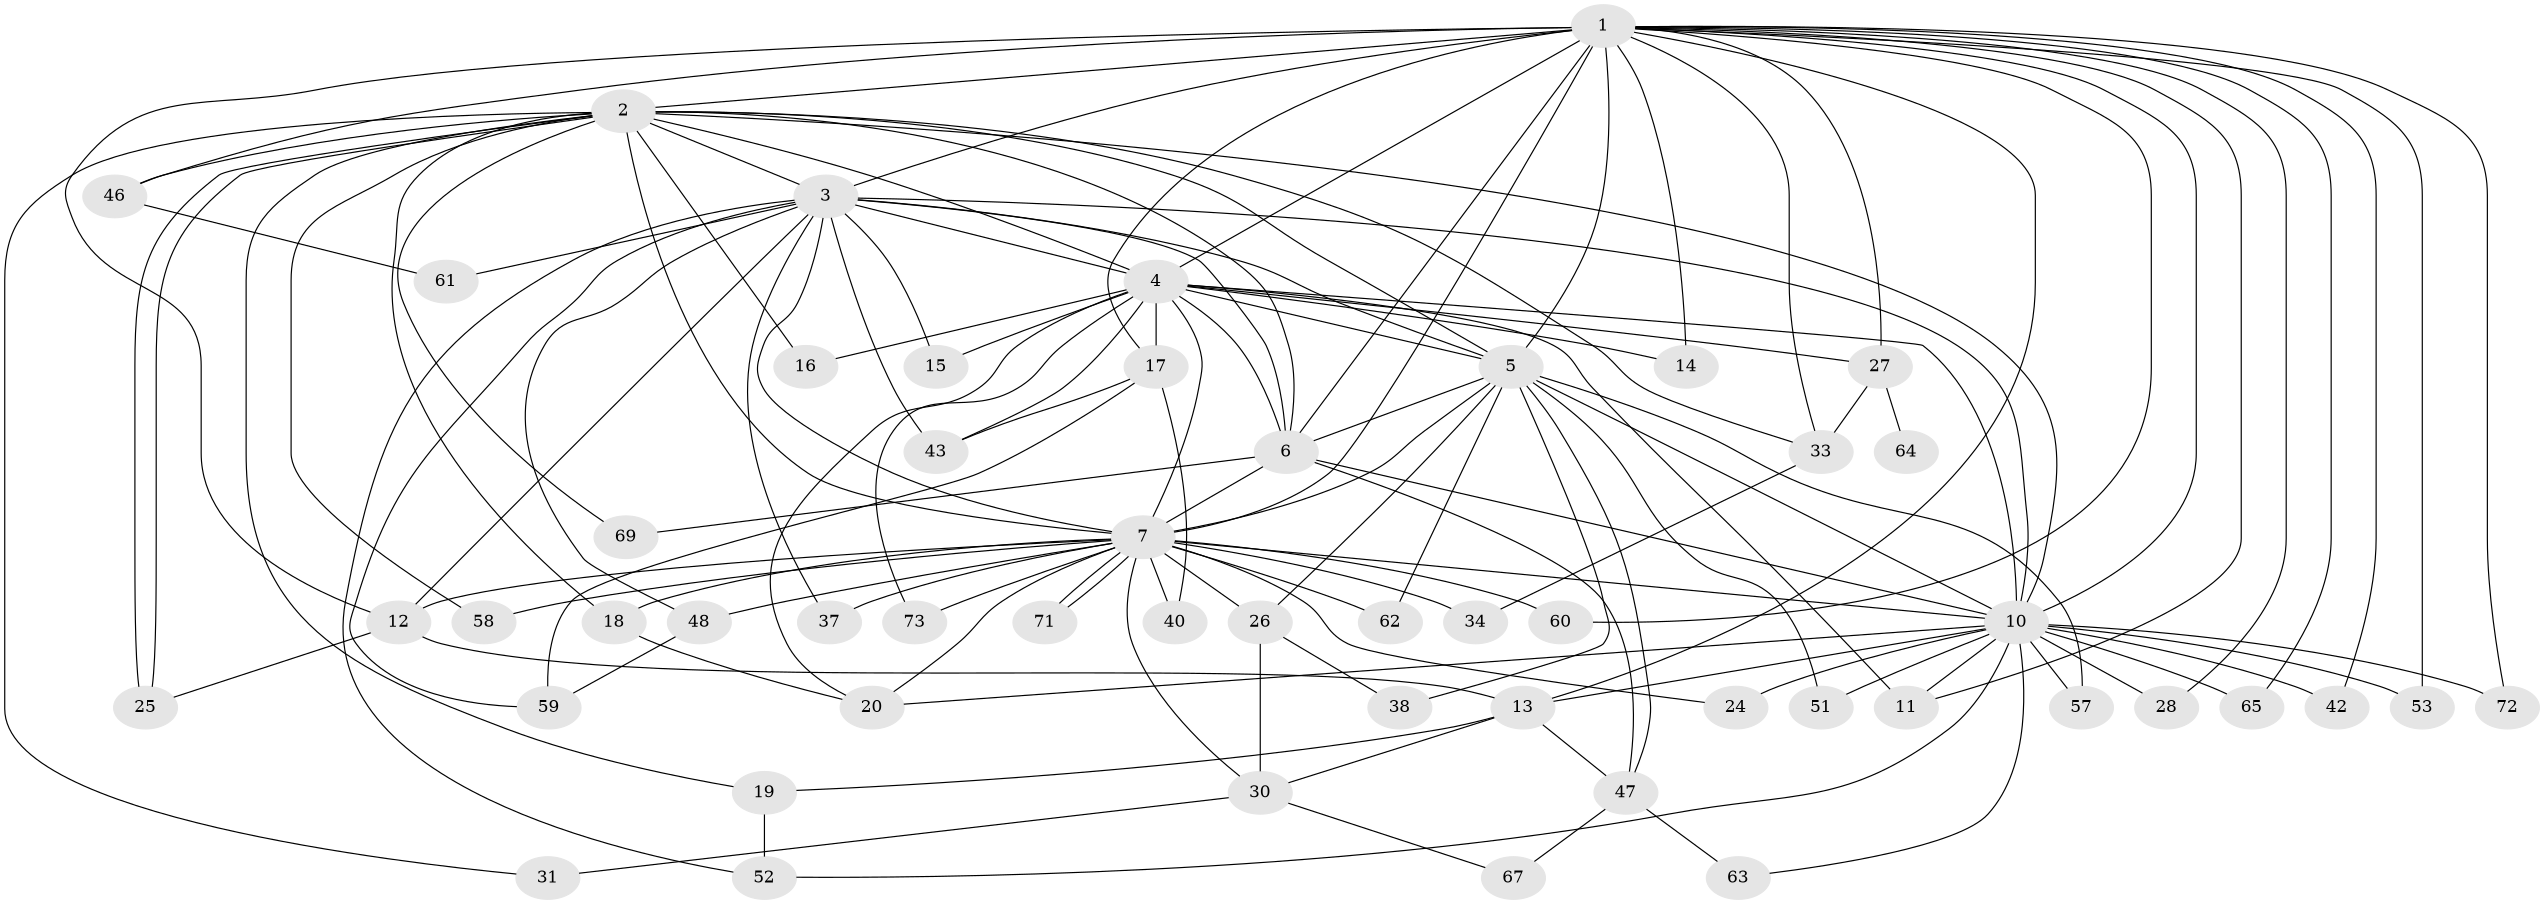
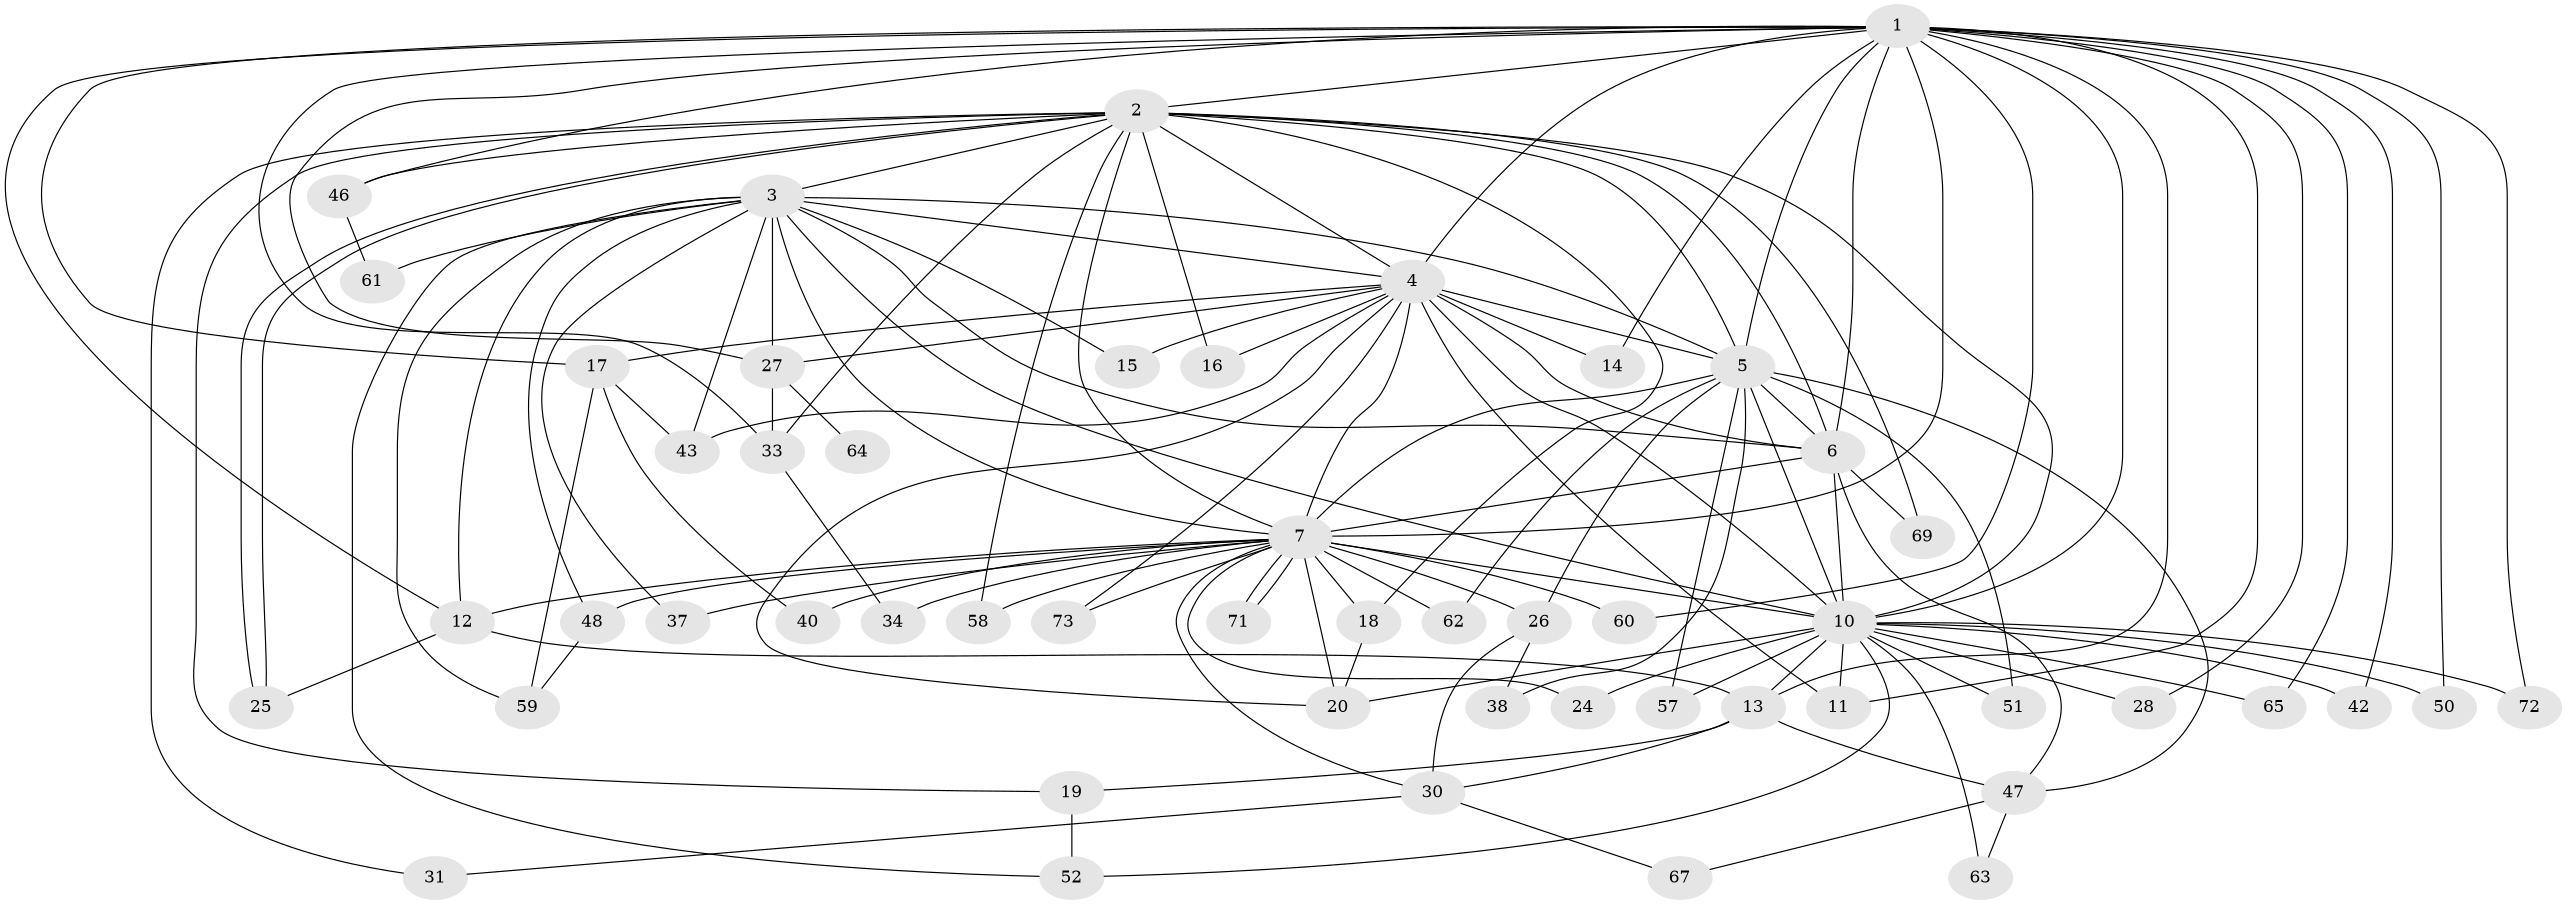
edge "1" -- "3": now "27" -- "3"
node "53": label "53" -> "50"
